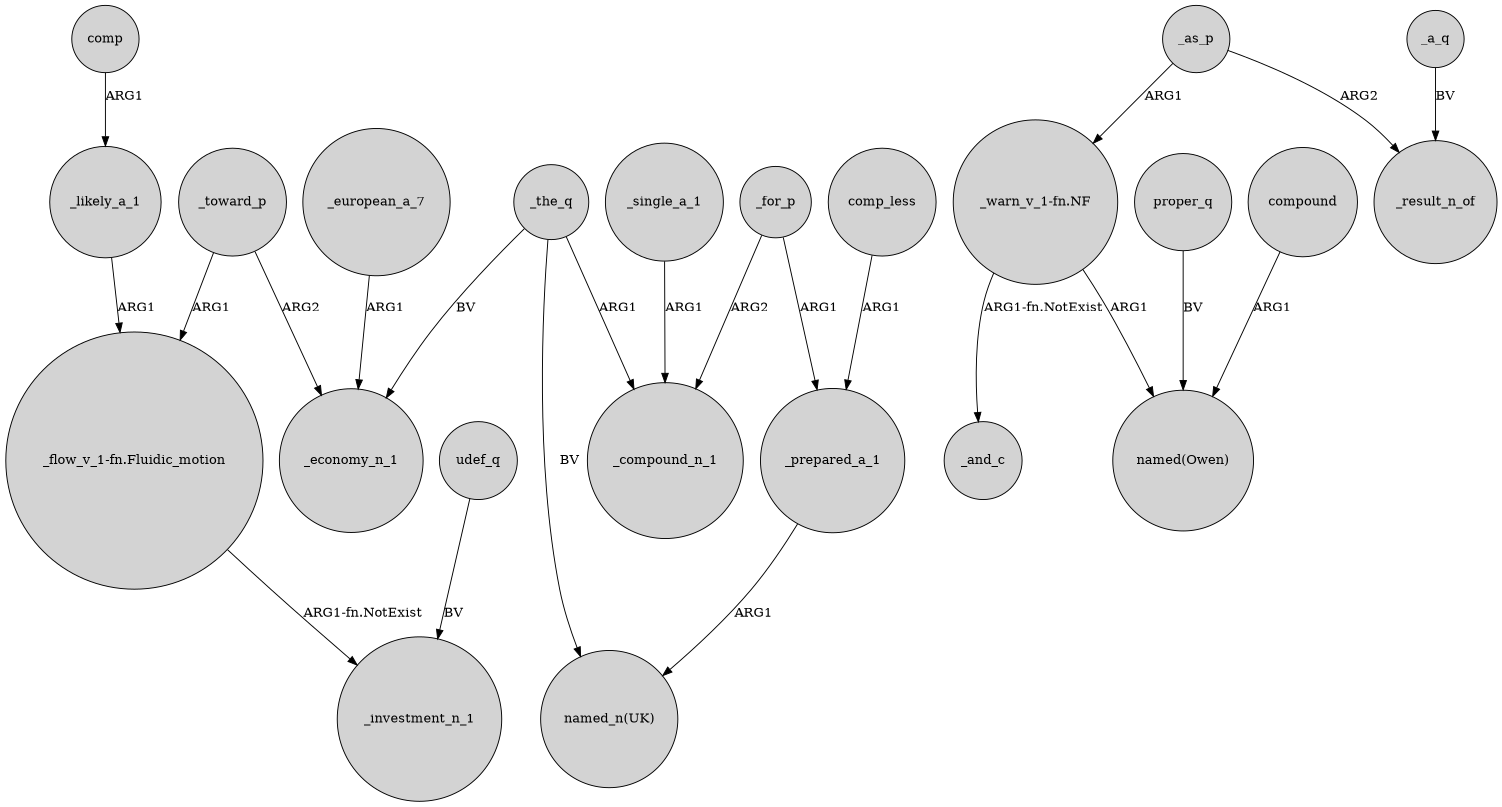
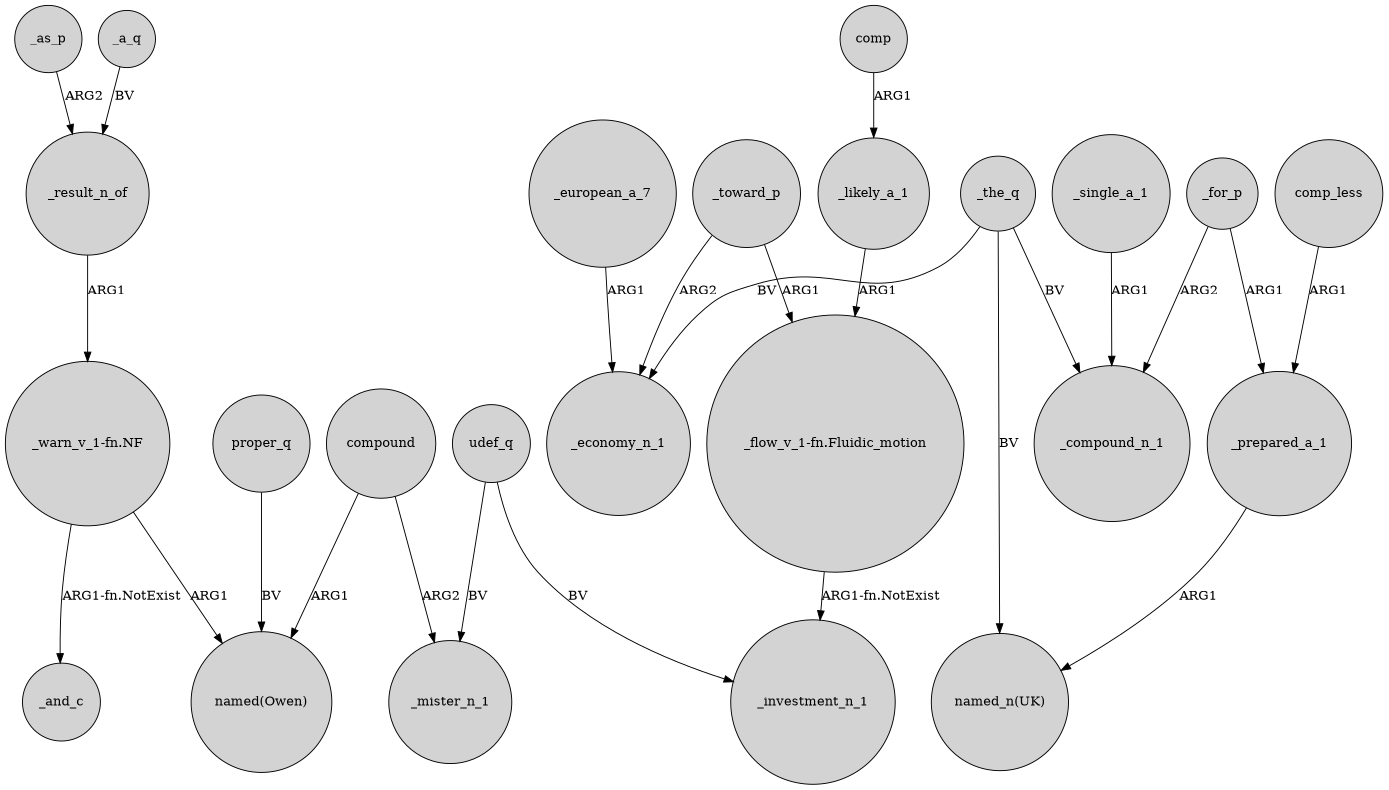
edge "_as_p" -> "_warn_v_1-fn.NF": now "_result_n_of" -> "_warn_v_1-fn.NF"
edge "_the_q" -> "_compound_n_1": label "ARG1" -> "BV"
node "_mister_n_1": added
